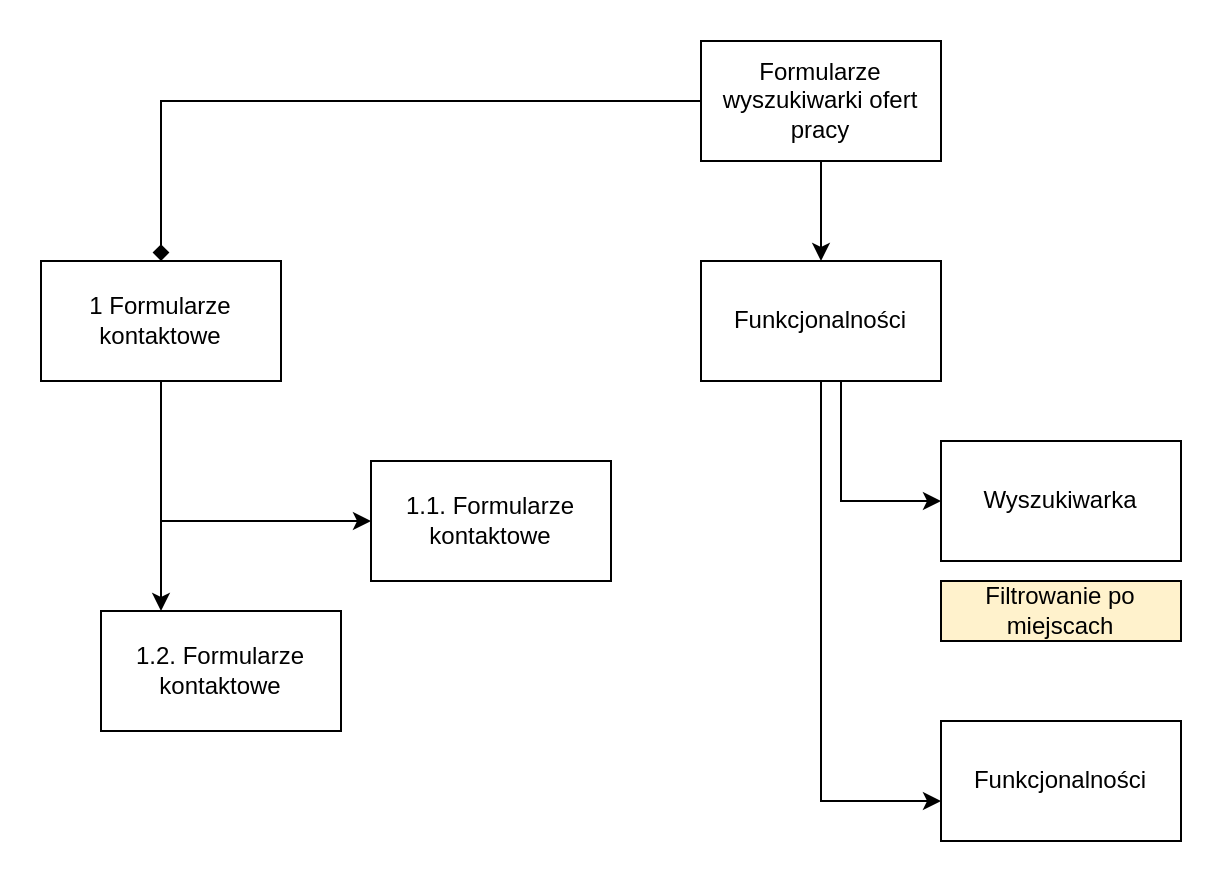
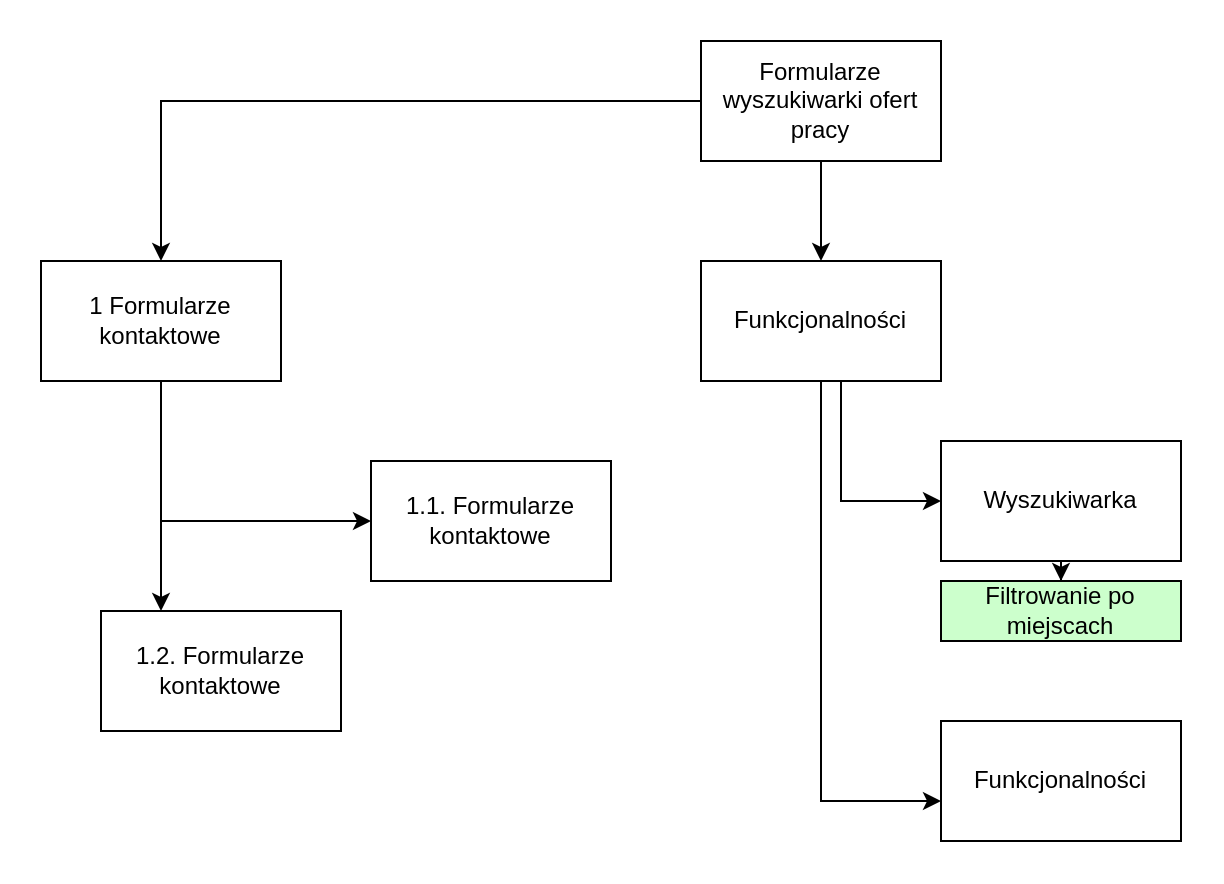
edge "Formularze wyszukiwarki ofert pracy" -> "1 Formularze kontaktowe": arrowhead diamond -> classic
edge "Wyszukiwarka" -> "Filtrowanie po miejscach": added
node "Filtrowanie po miejscach": fillcolor #fff2cc -> #ccffcc
